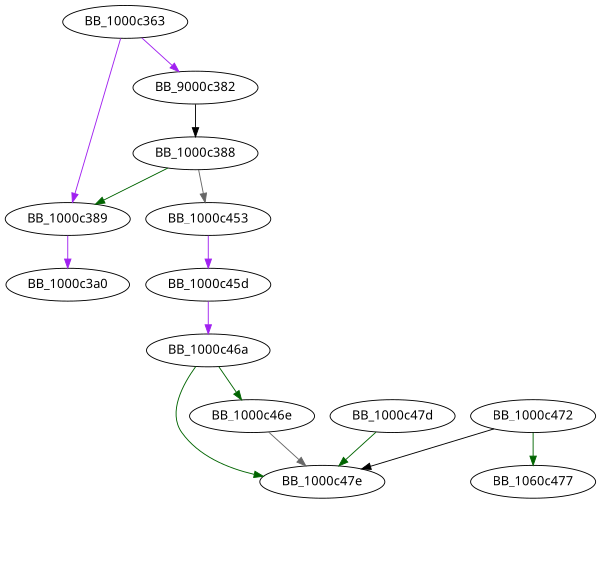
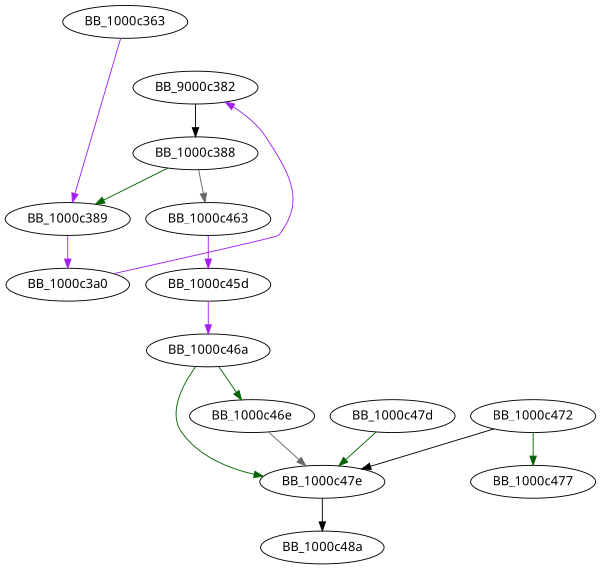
edge "BB_1000c363" -> "BB_9000c382": now "BB_1000c3a0" -> "BB_9000c382"
node "BB_1000c453": label "BB_1000c453" -> "BB_1000c463"
node "BB_1060c477": label "BB_1060c477" -> "BB_1000c477"
node "BB_1000c48a": added
